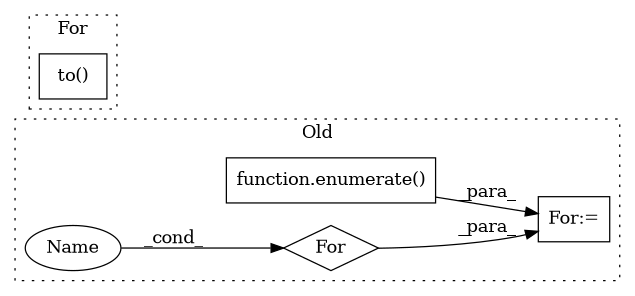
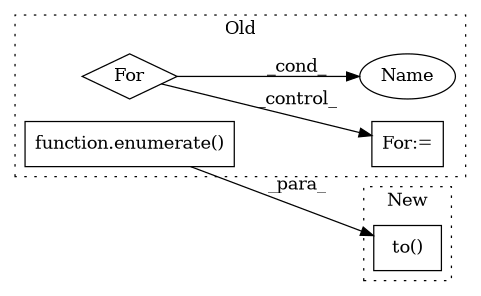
cluster "For": label "For" -> "New"
edge "function.enumerate()" -> "For:=": now "function.enumerate()" -> "to()"
edge "For" -> "For:=": label "_para_" -> "_control_"
edge "Name" -> "For": reversed
